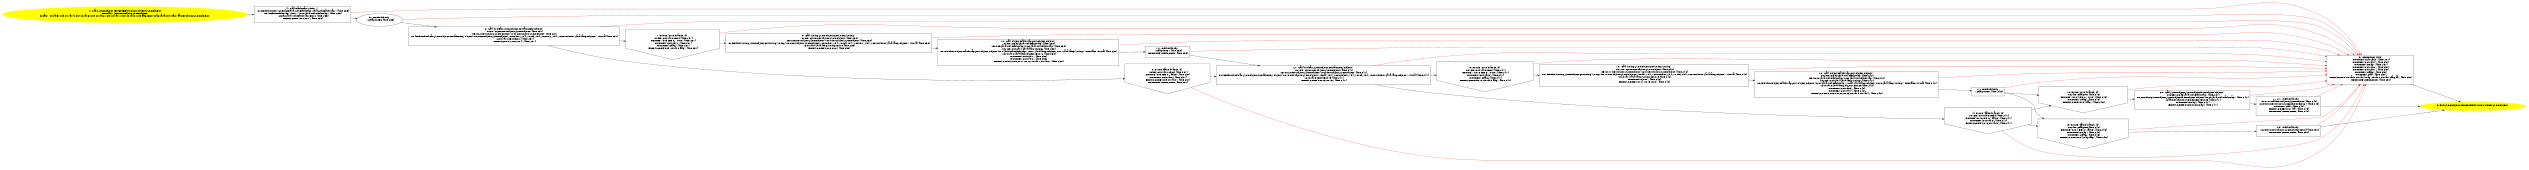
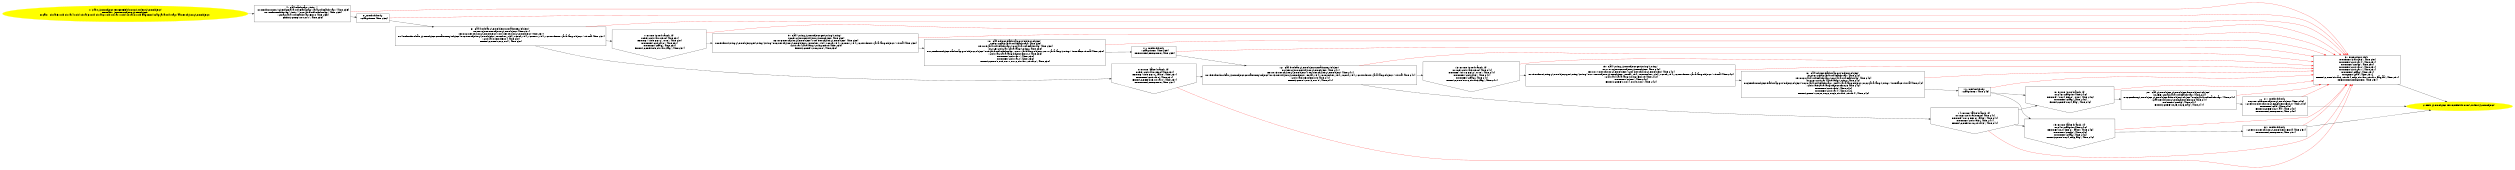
node "5:  method_body *&flag:int=0 [line 236]": shape ellipse -> box
